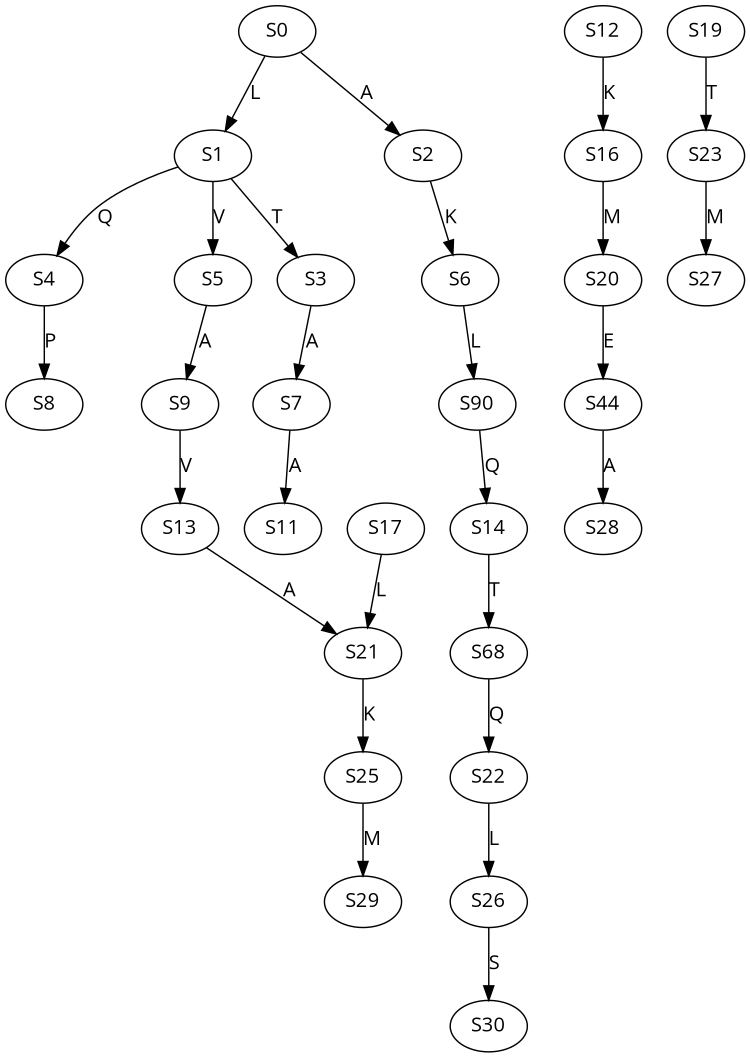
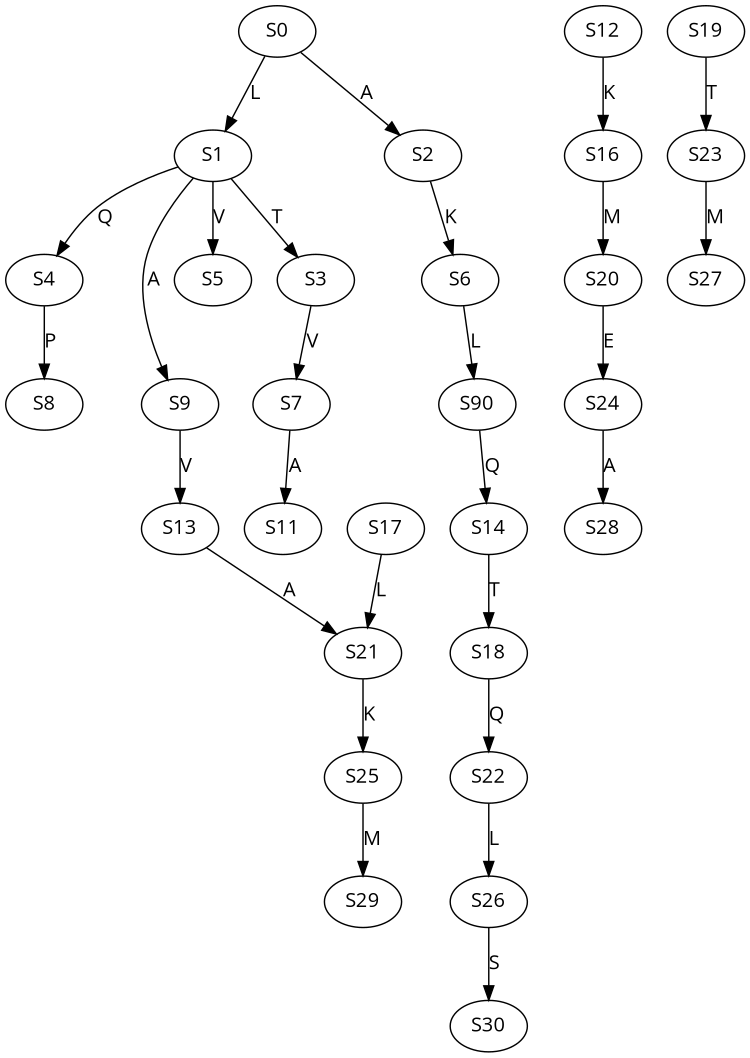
edge "S5" -> "S9": now "S1" -> "S9"
edge "S3" -> "S7": label "A" -> "V"
node "S44": label "S44" -> "S24"
node "S68": label "S68" -> "S18"
